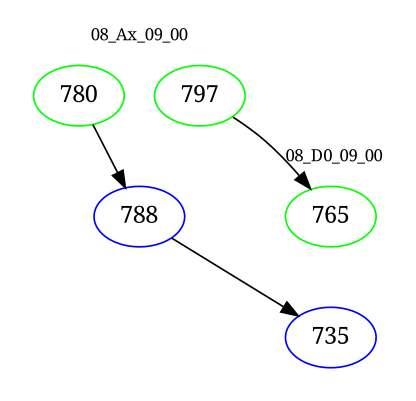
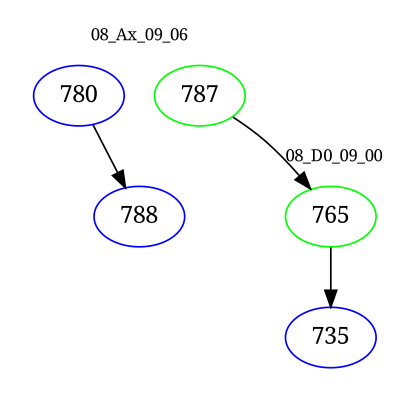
cluster "08_Ax_09_00": label "08_Ax_09_00" -> "08_Ax_09_06"
node "780": color green -> blue
node "797": label "797" -> "787"
edge "788" -> "735": now "765" -> "735"
